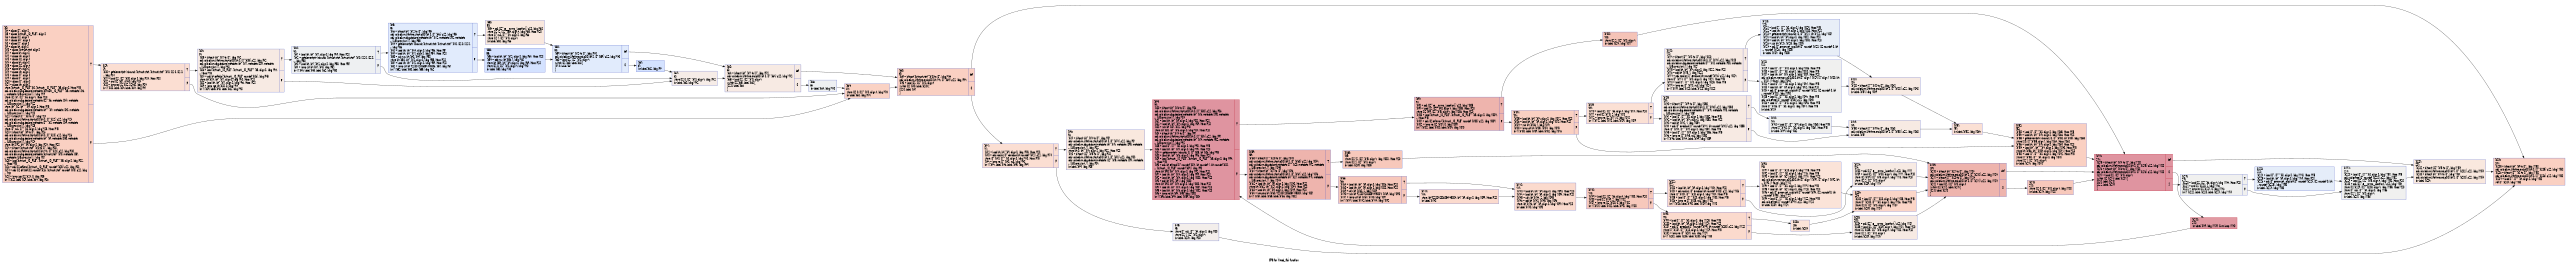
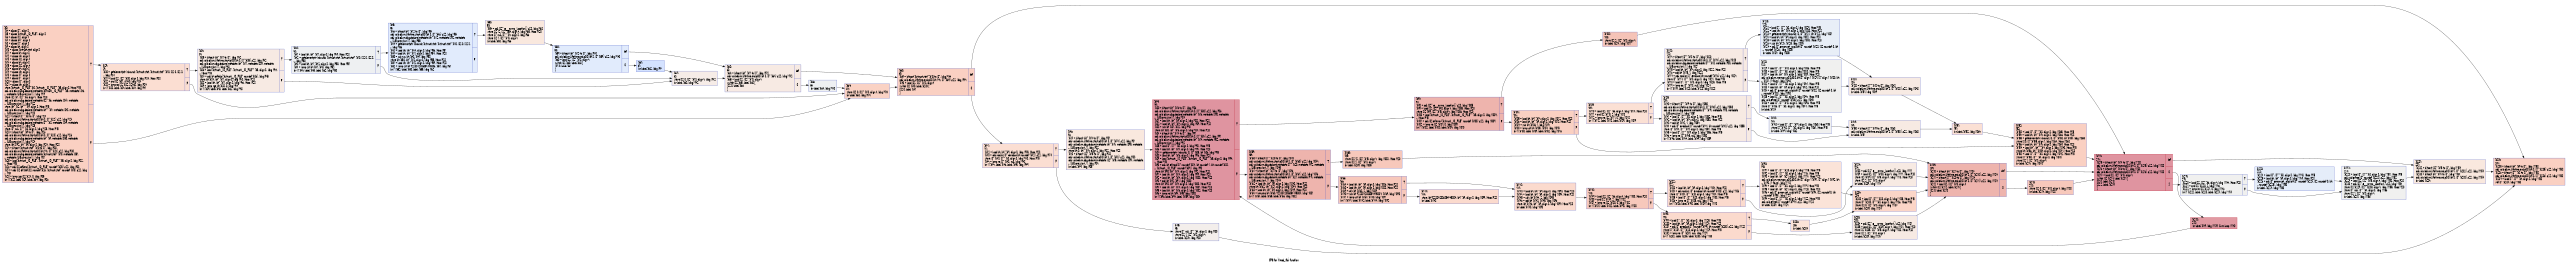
node "%55:": removed
